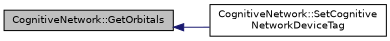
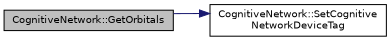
edge "CognitiveNetwork::SetCognitive NetworkDeviceTag" -> "CognitiveNetwork::GetOrbitals": reversed
